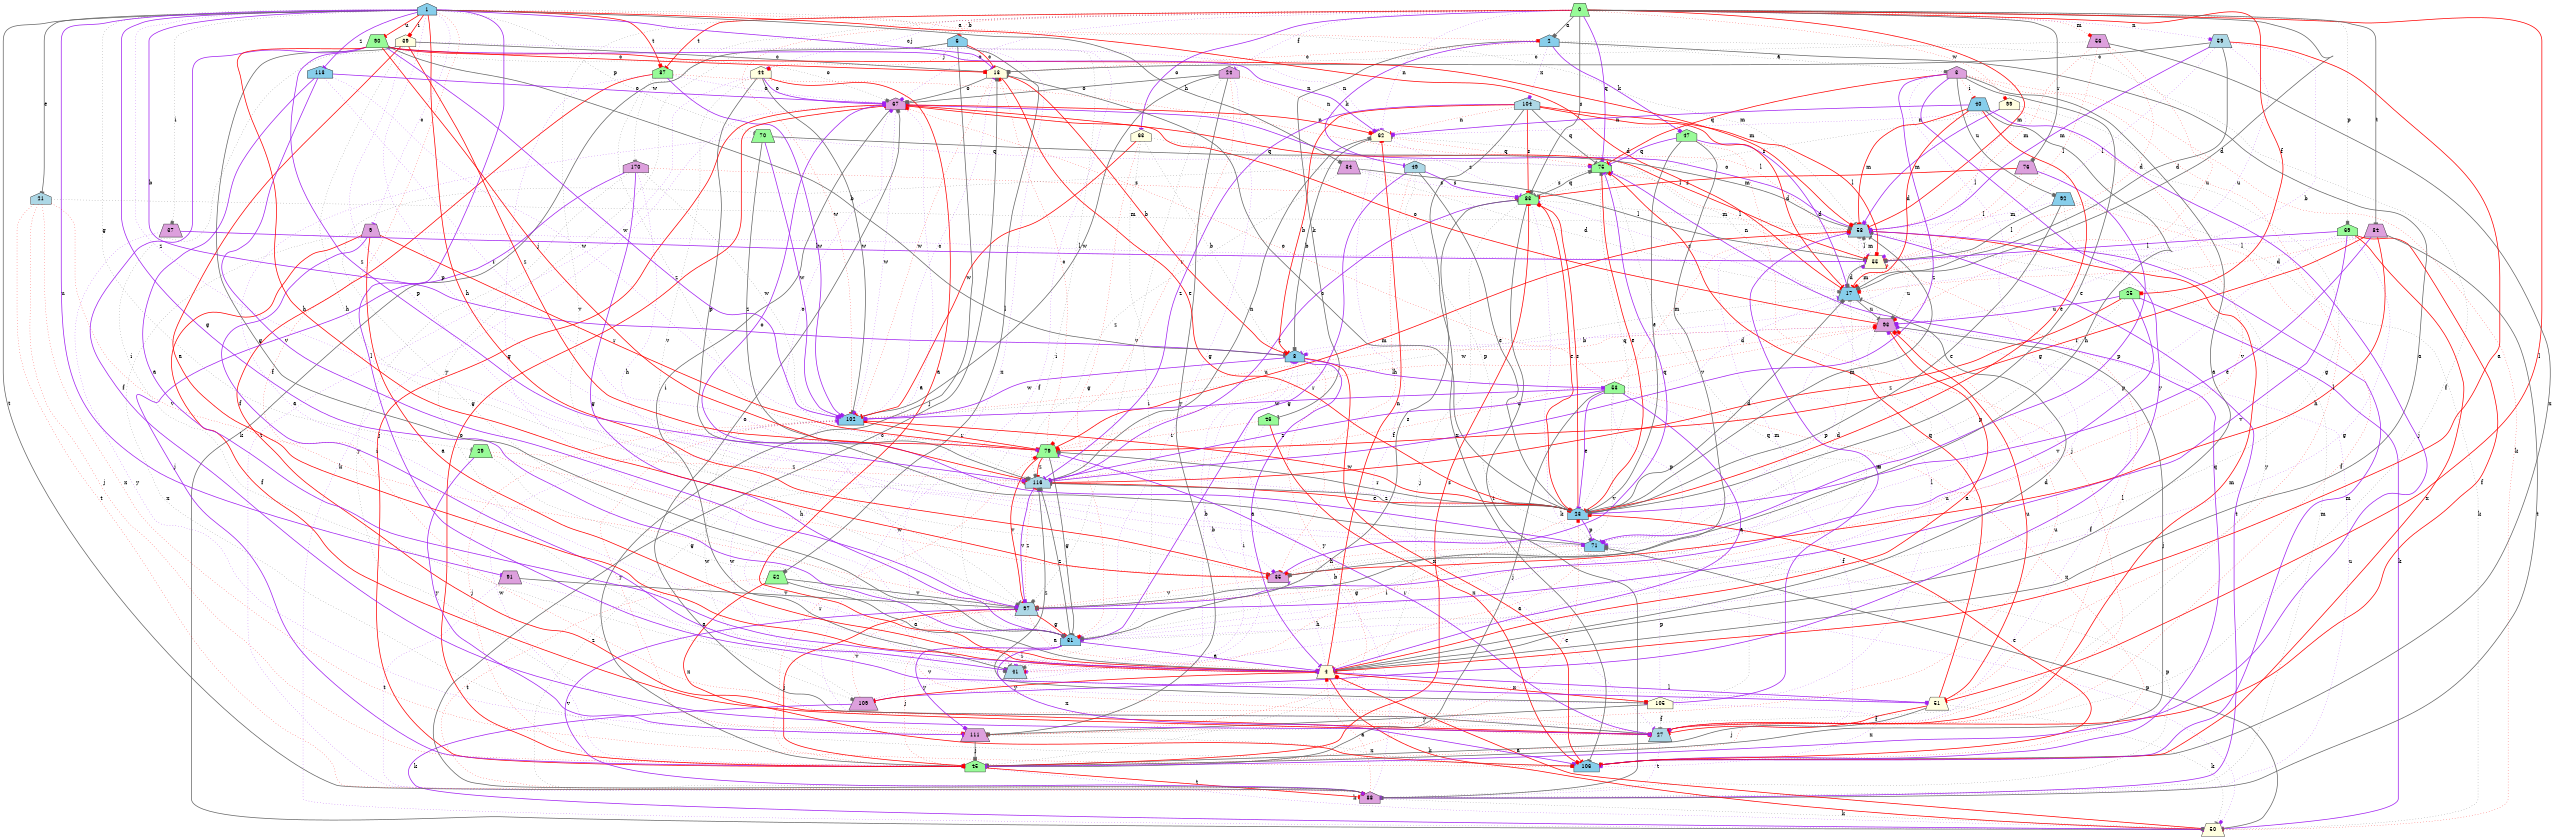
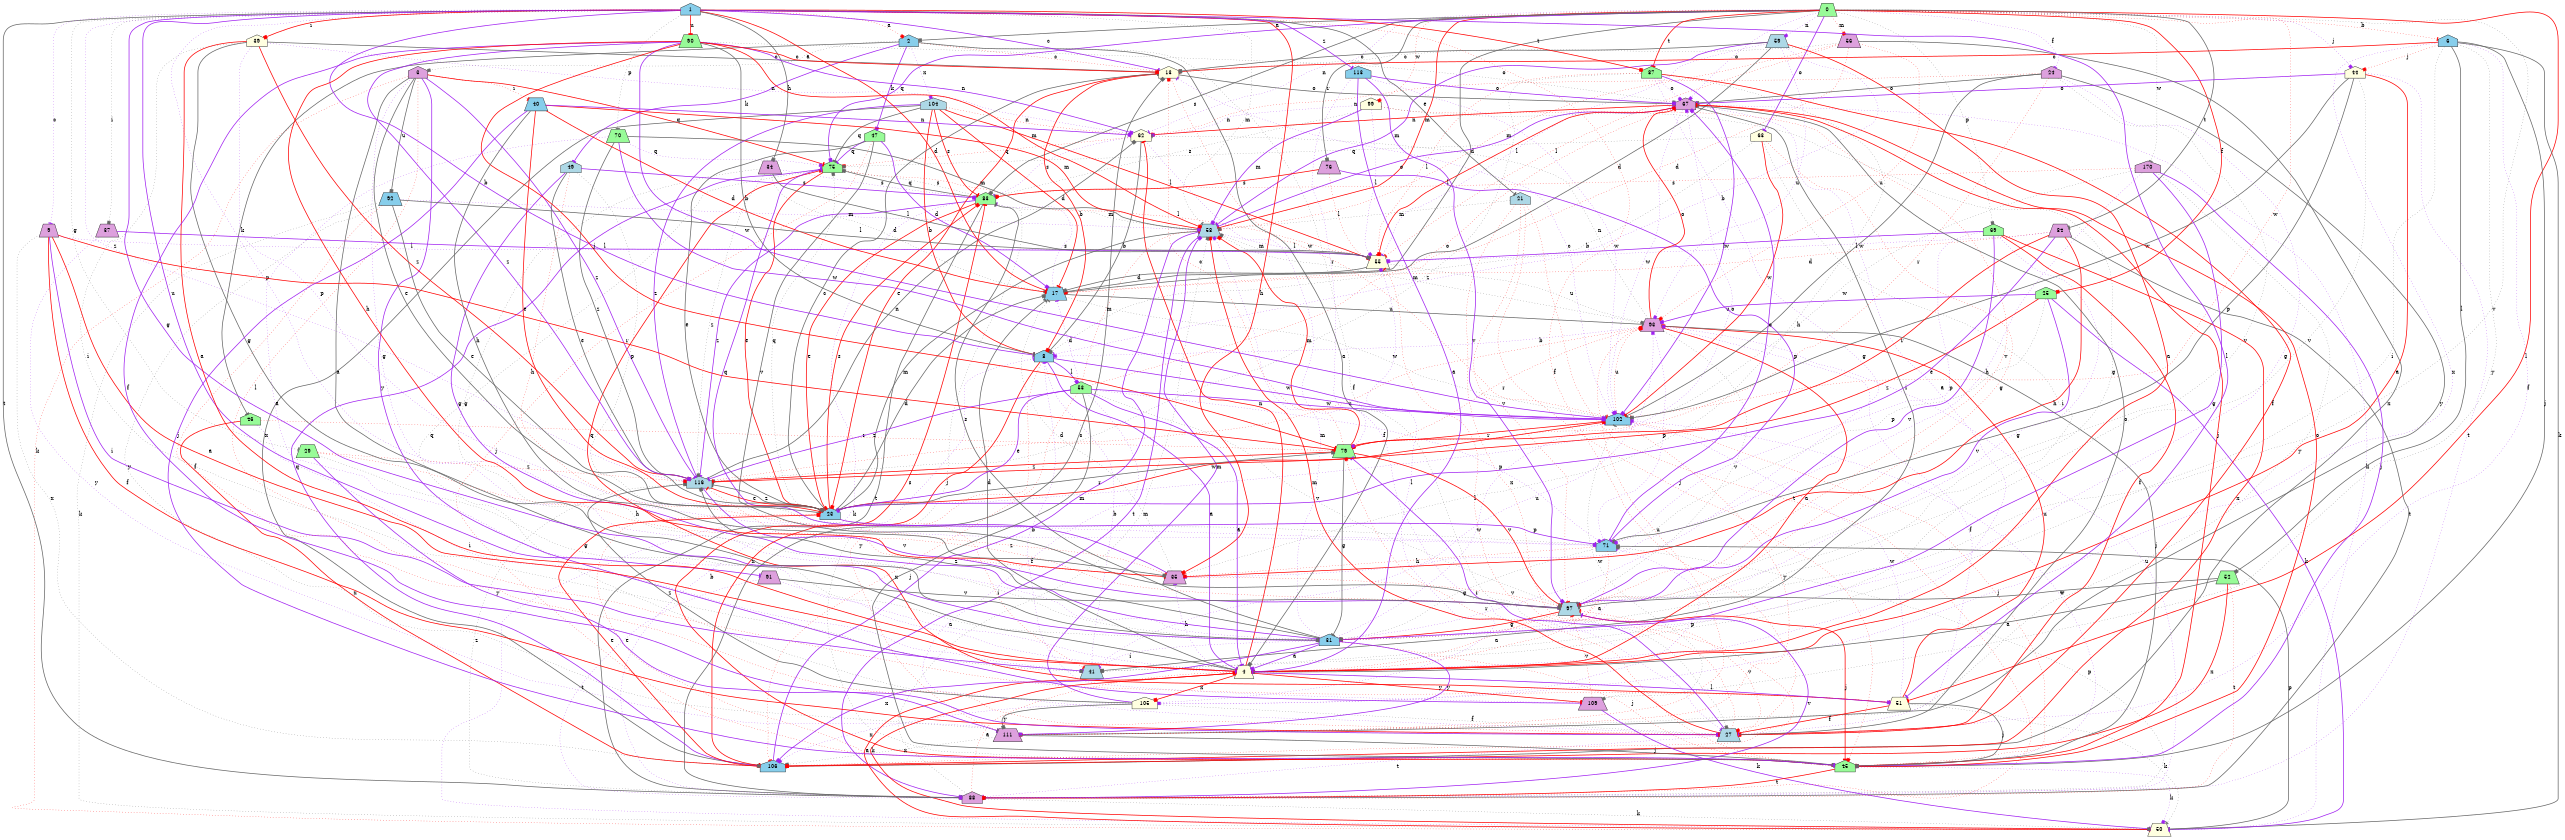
edge "39" -> "35": now "87" -> "35"
node "35": shape house -> trapezium
